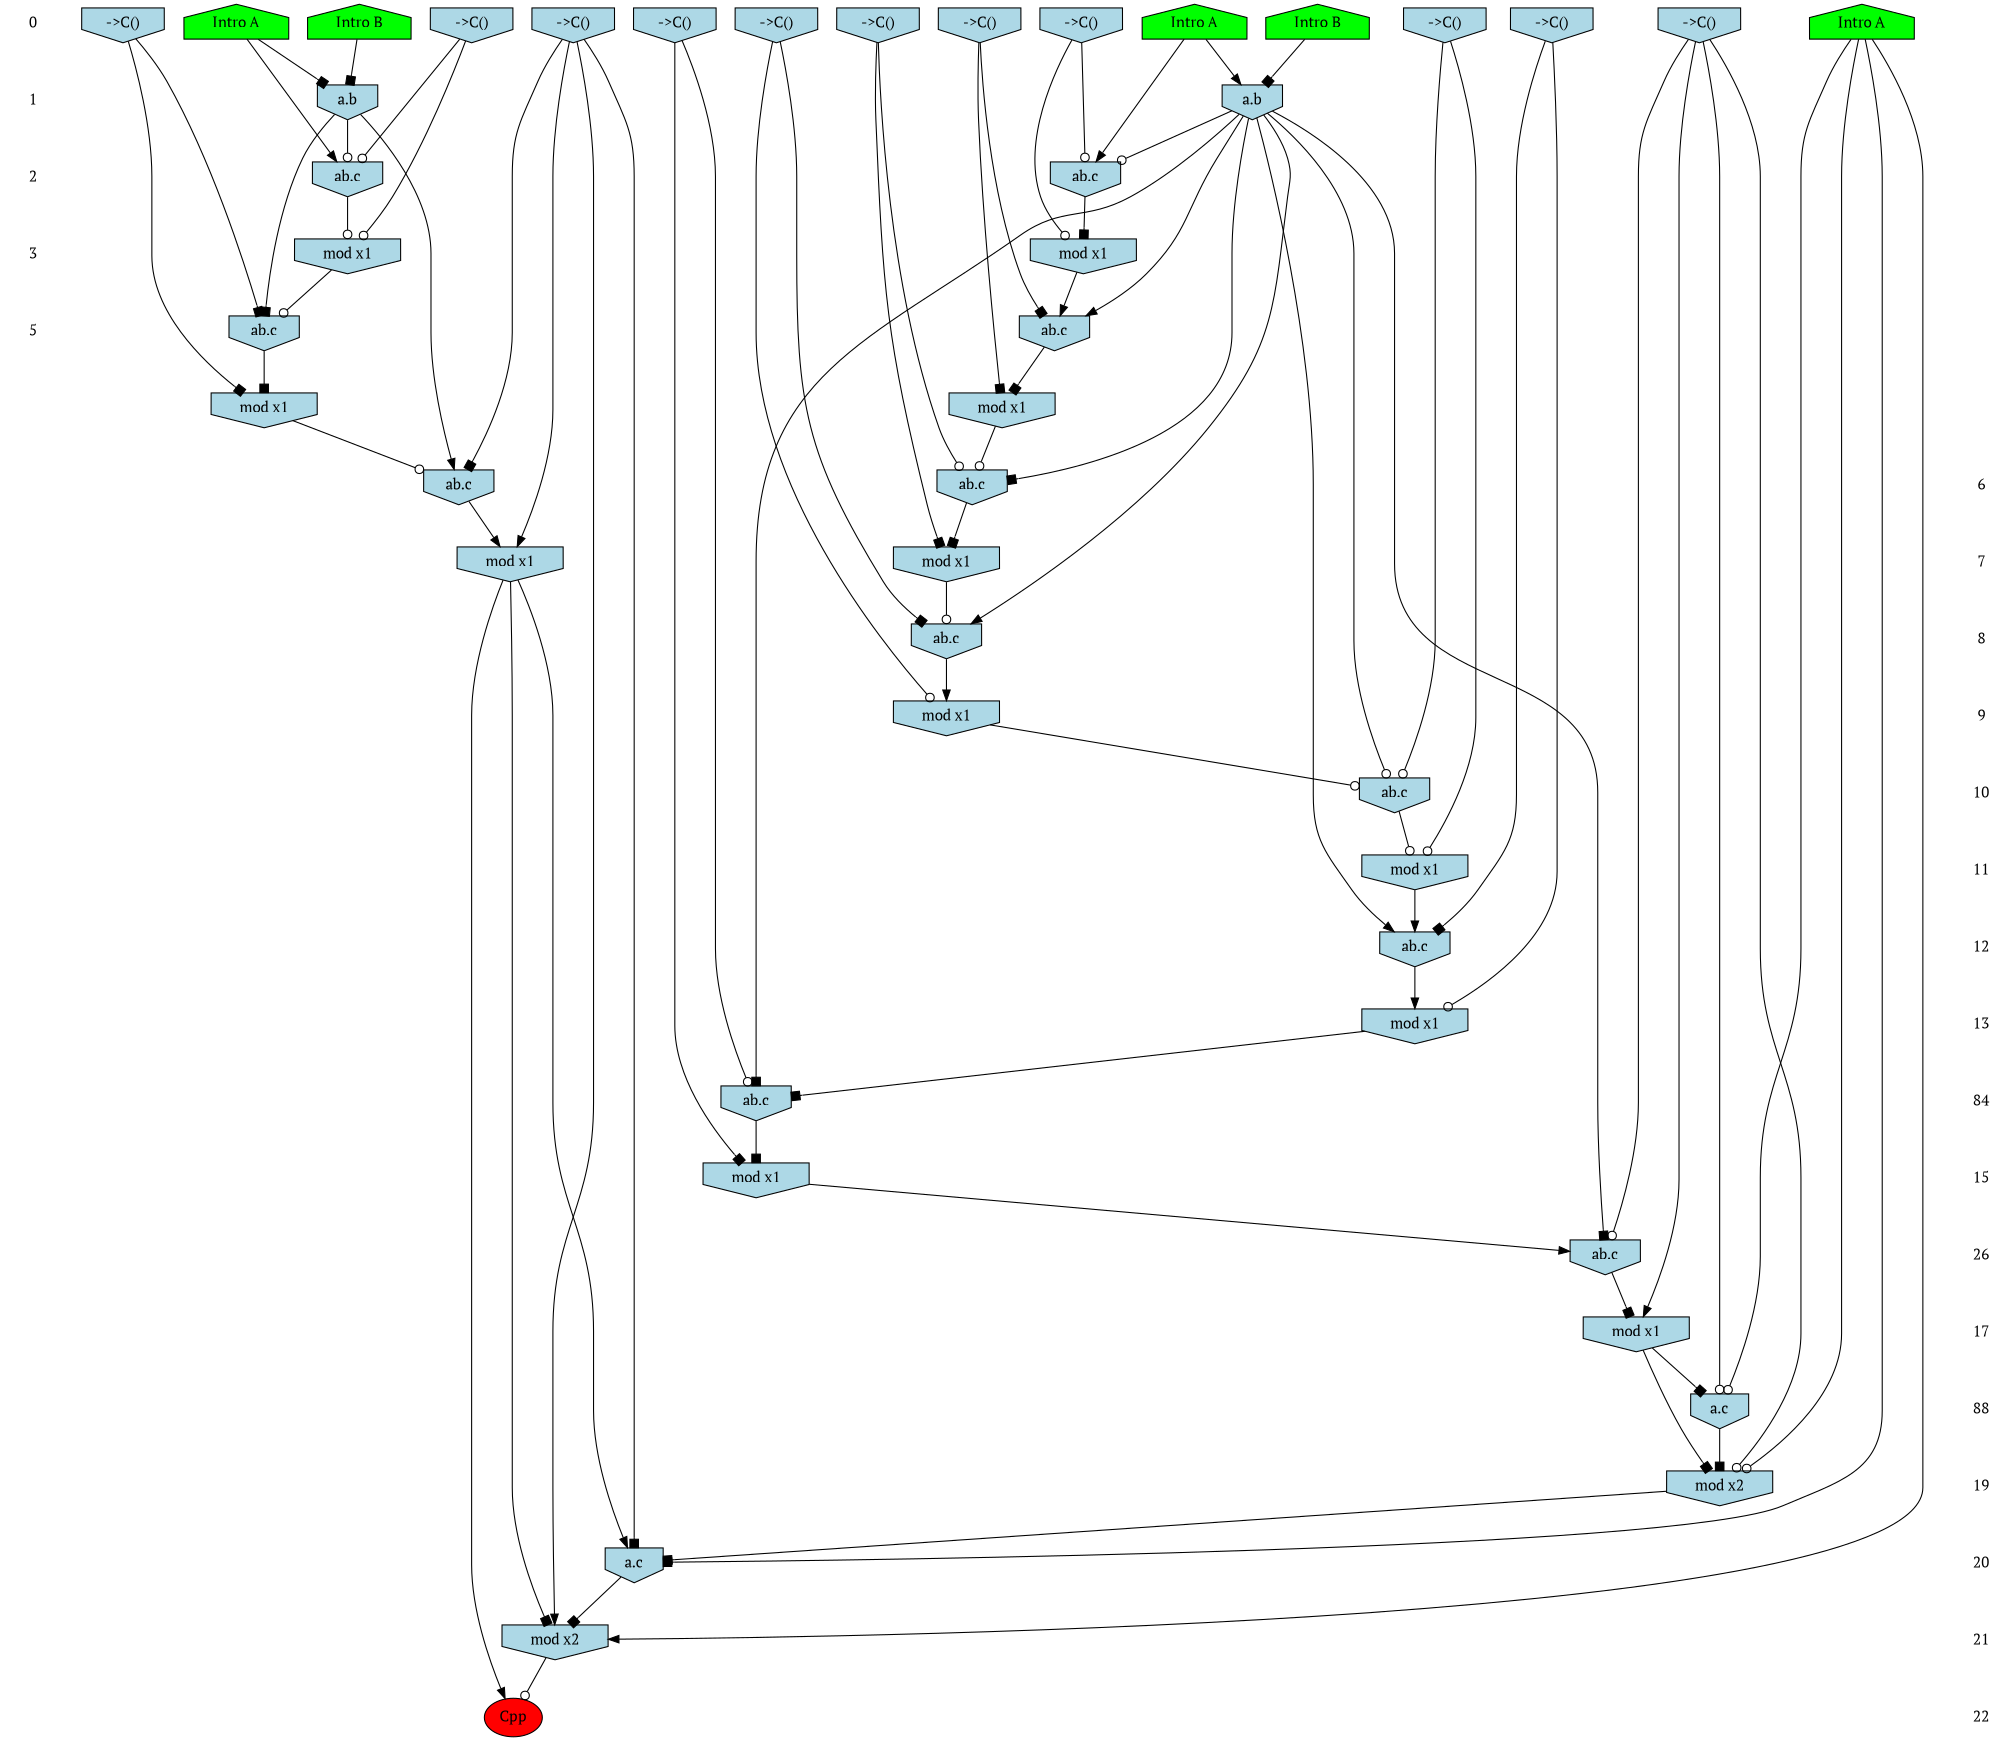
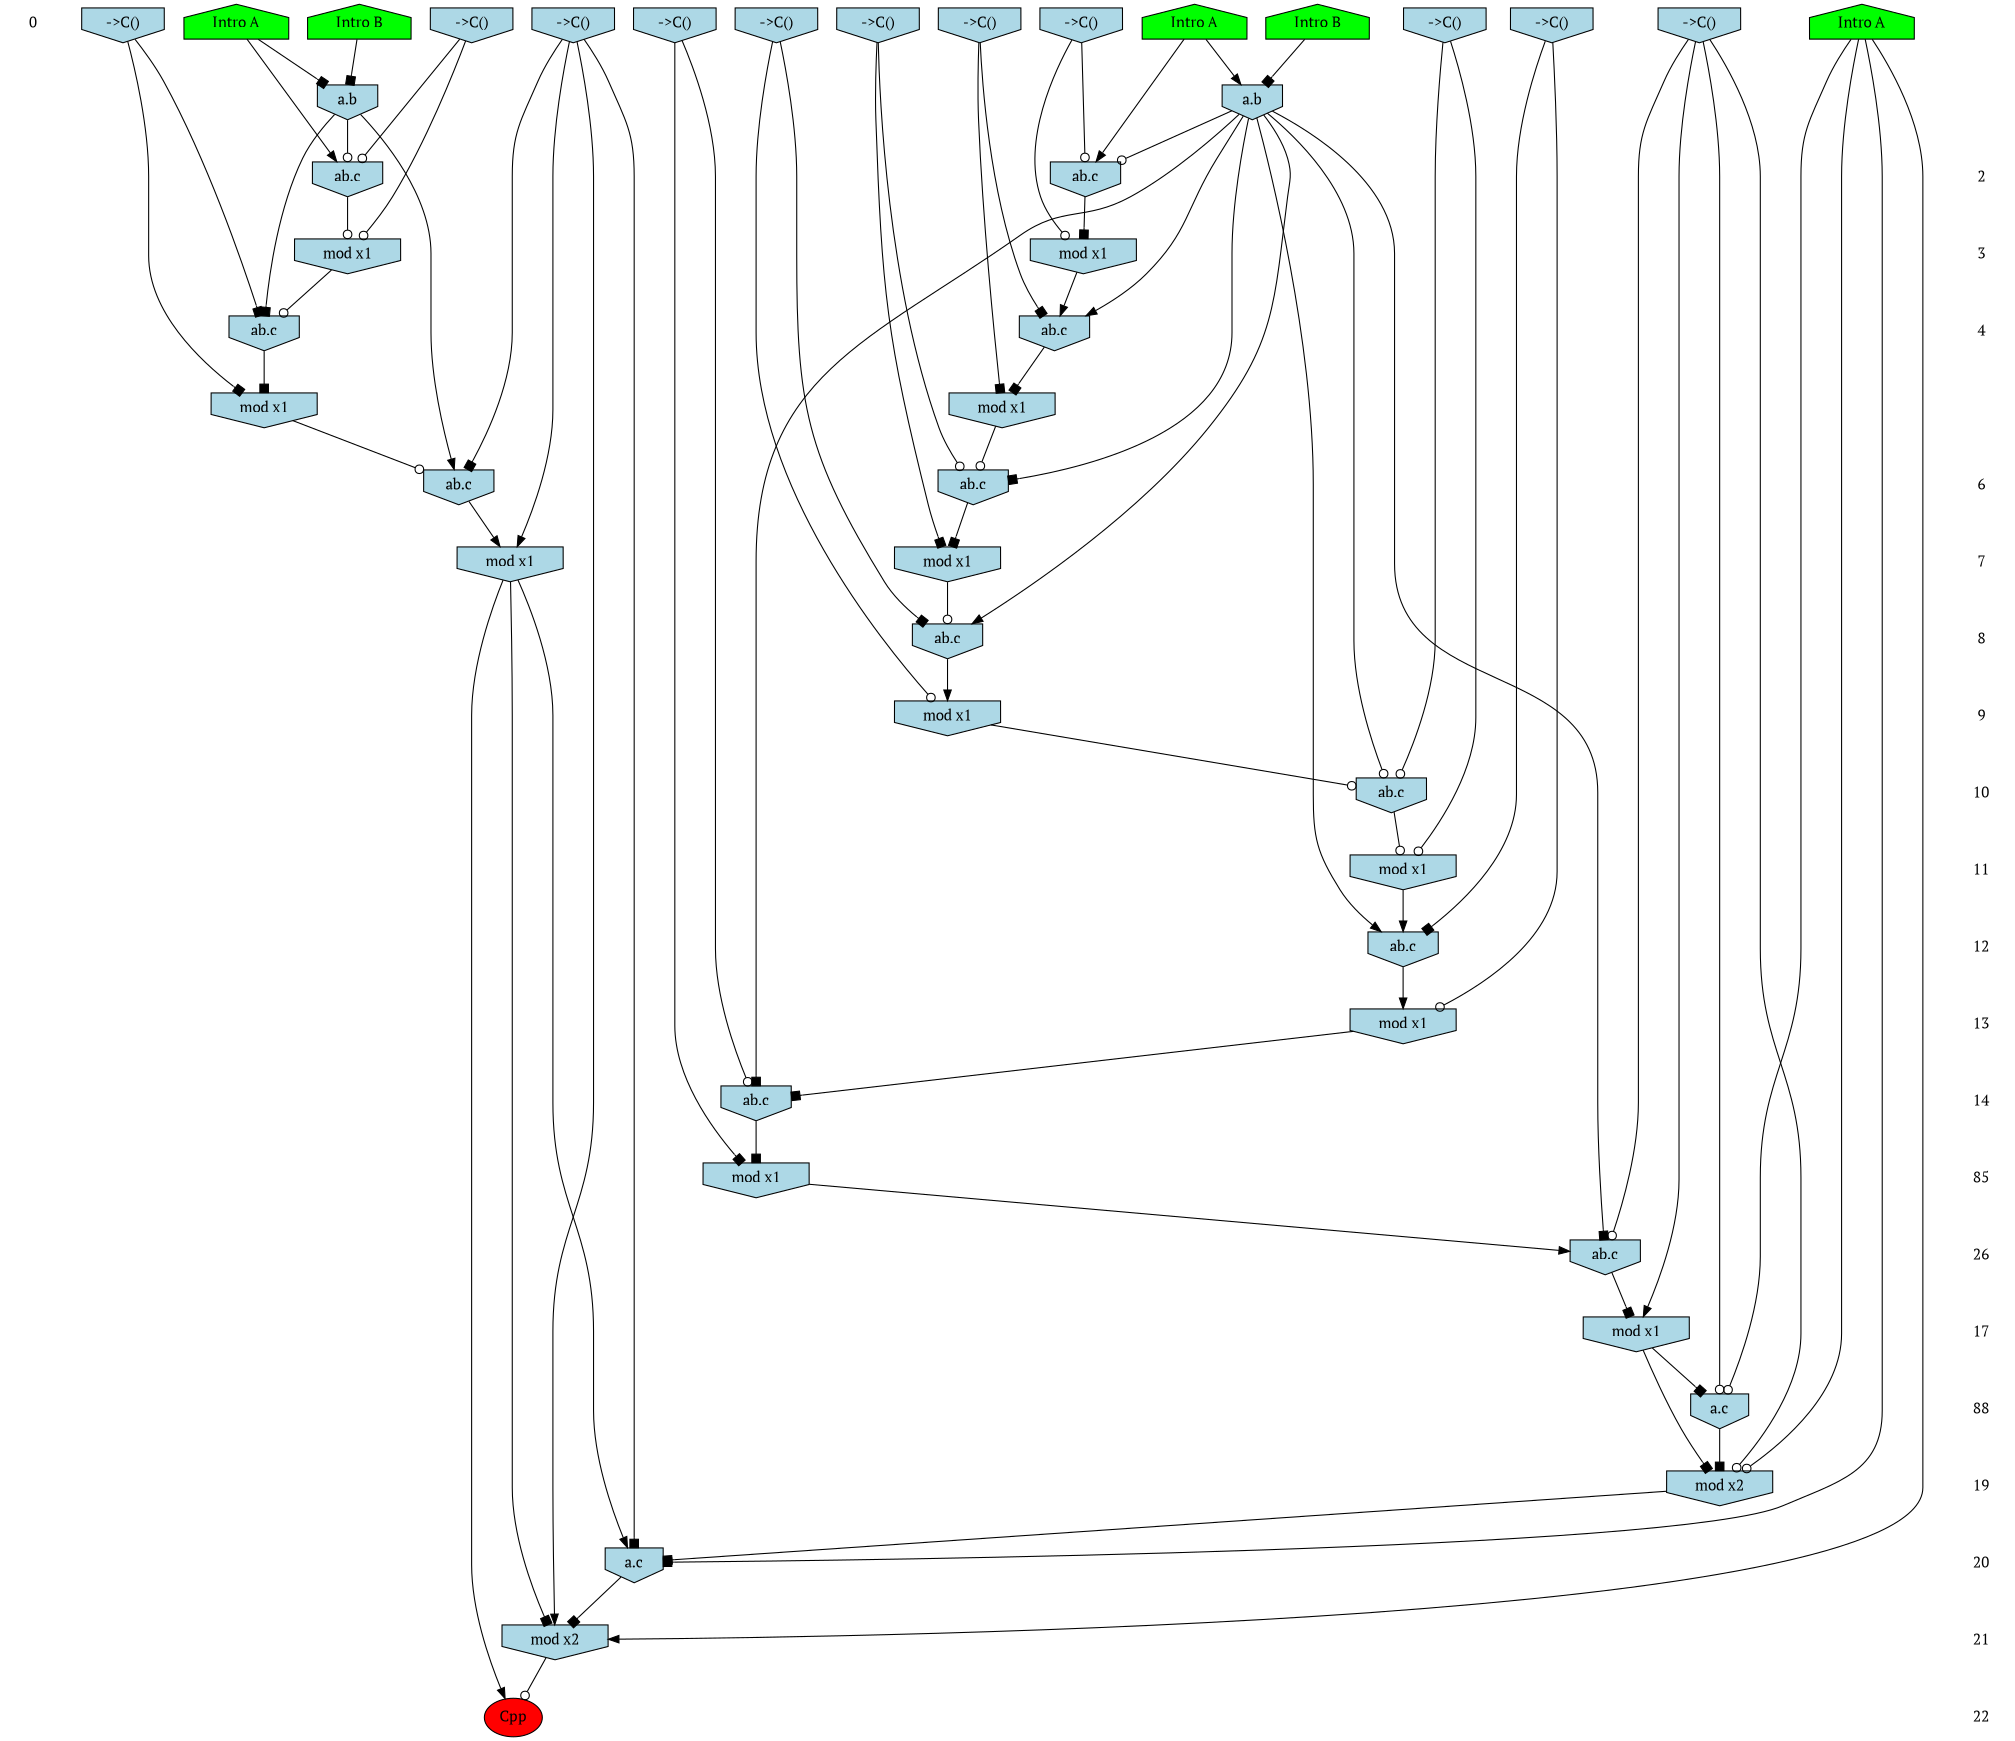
node "1": removed
node "5": label "5" -> "4"
node "84": label "84" -> "14"
node "15": label "15" -> "85"
